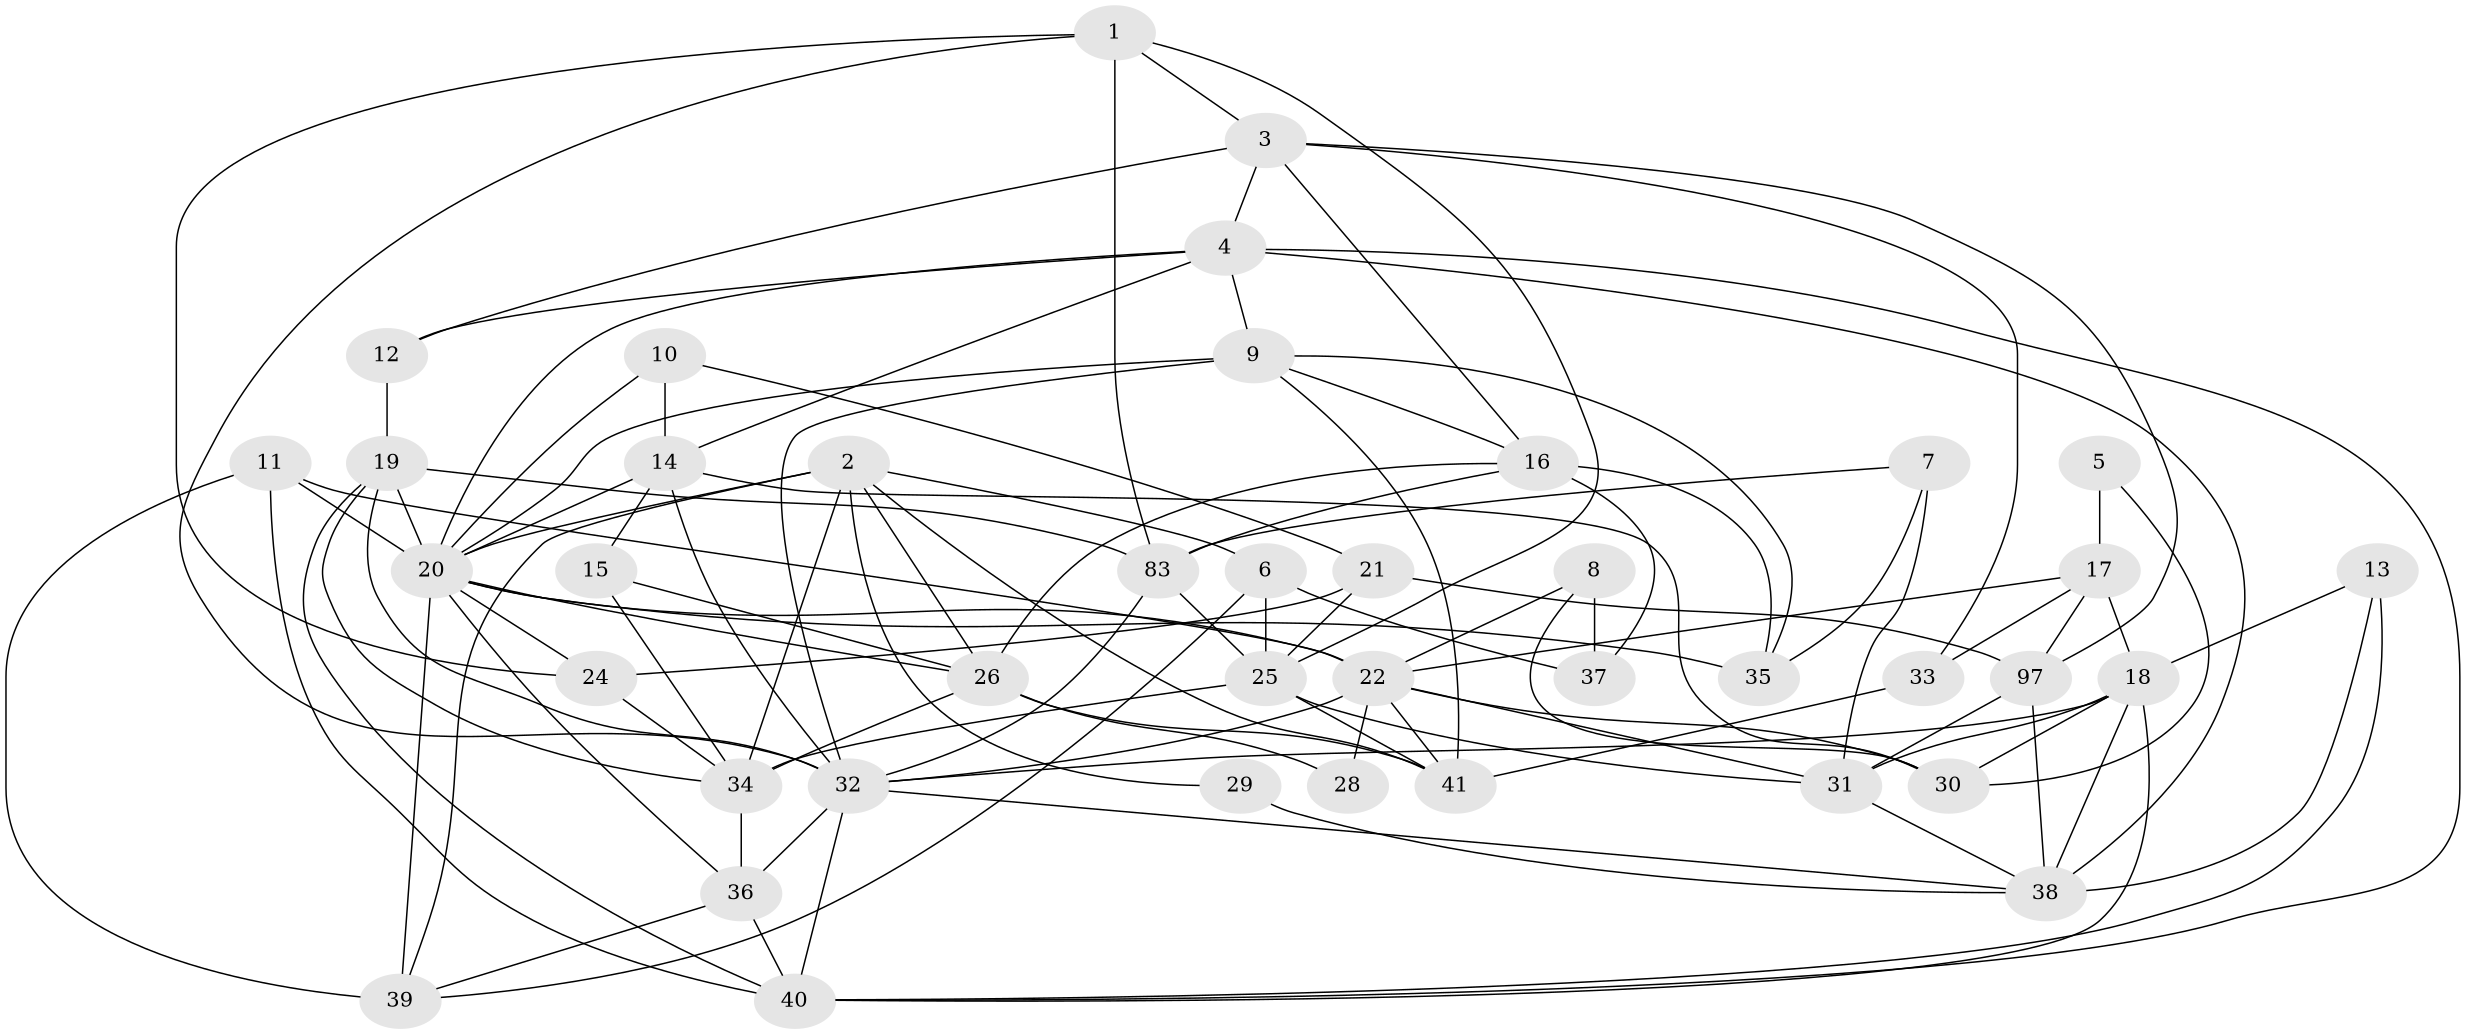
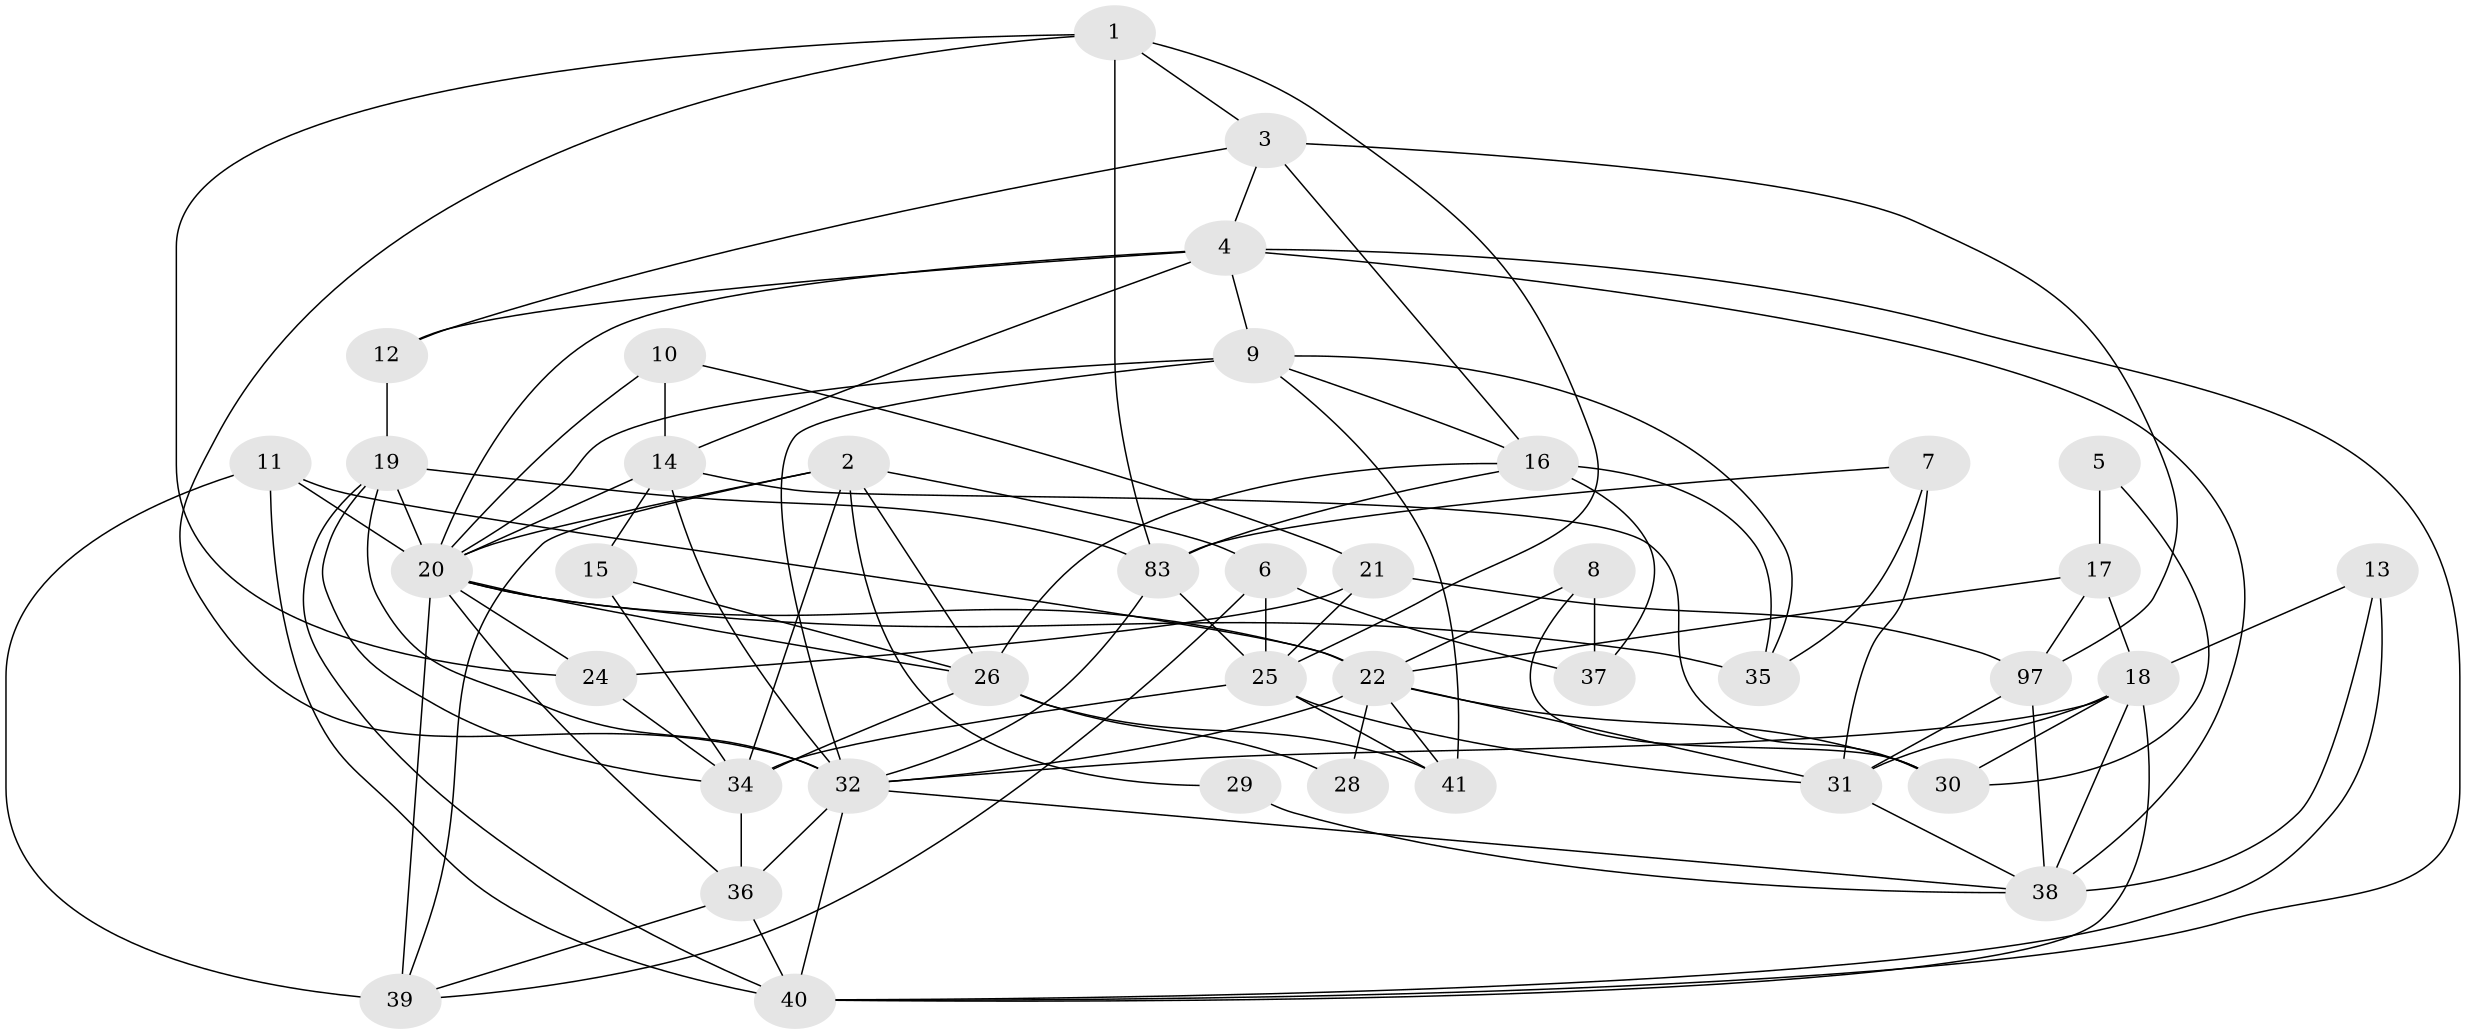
edge "2" -- "41": removed
node "33": removed
